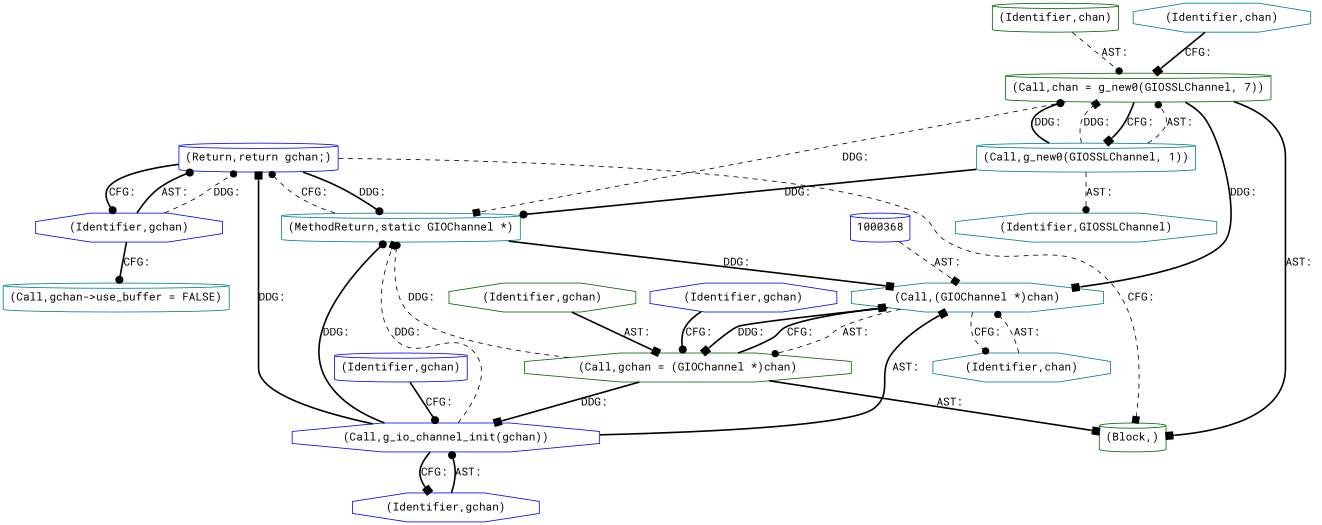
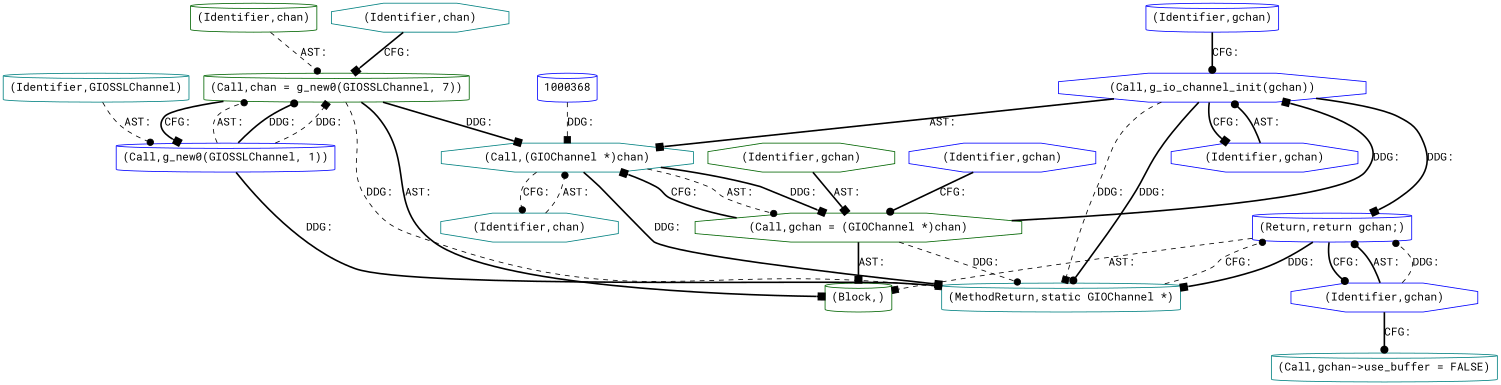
node "(Call,g_new0(GIOSSLChannel, 1))": color teal -> blue
edge "(Return,return gchan;)" -> "(MethodReturn,static GIOChannel *)": arrowhead dot -> box
edge "(Call,g_new0(GIOSSLChannel, 1))" -> "(Identifier,GIOSSLChannel)": reversed
node "(Identifier,GIOSSLChannel)": shape octagon -> cylinder
edge "(MethodReturn,static GIOChannel *)" -> "(Call,(GIOChannel *)chan)": reversed
edge "1000368" -> "(Call,(GIOChannel *)chan)": label "AST: " -> "DDG: "
edge "(Return,return gchan;)" -> "(Block,)": label "CFG: " -> "AST: "
